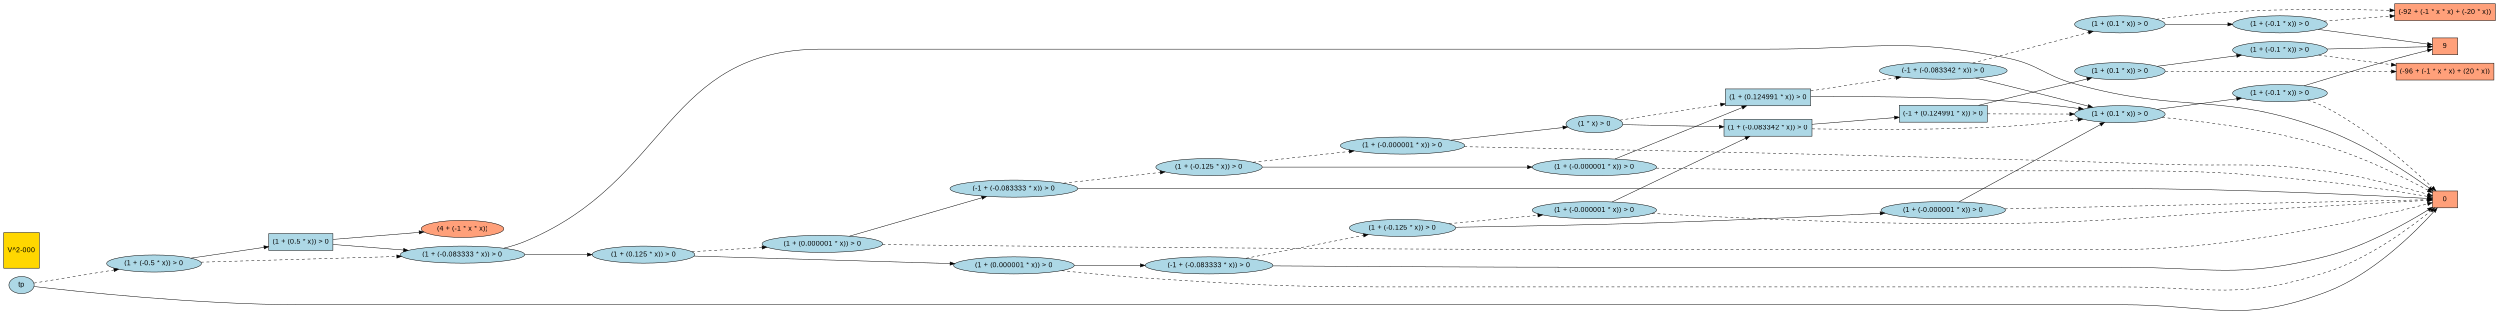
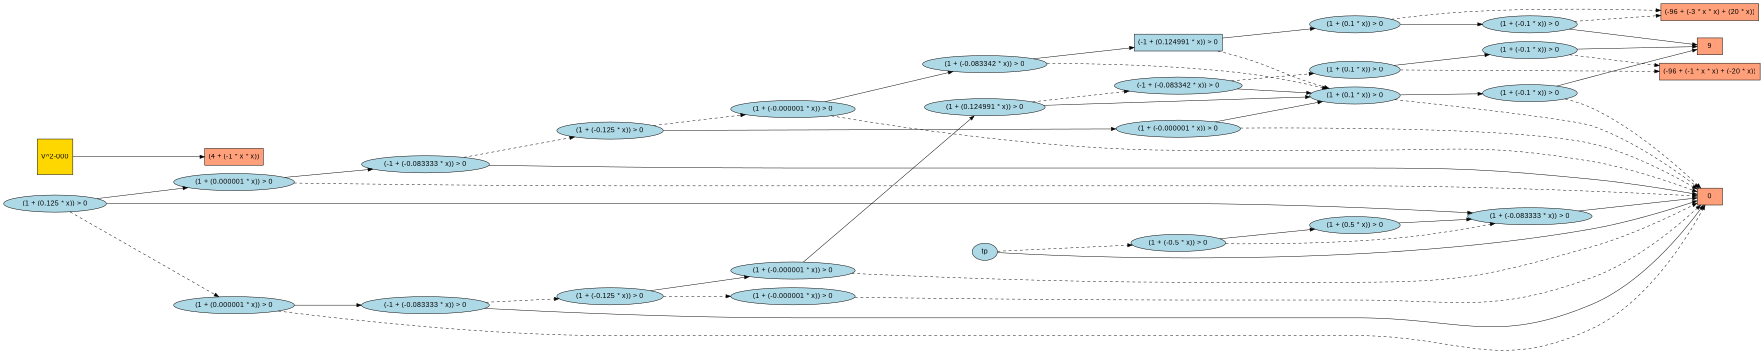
node "(-92 + (-1 * x * x) + (-20 * x))": label "(-92 + (-1 * x * x) + (-20 * x))" -> "(-96 + (-1 * x * x) + (-20 * x))"
node "(-96 + (-1 * x * x) + (20 * x))": label "(-96 + (-1 * x * x) + (20 * x))" -> "(-96 + (-3 * x * x) + (20 * x))"
node "(1 + (0.124991 * x)) > 0": shape box -> ellipse
node "(1 * x) > 0": removed
node "(1 + (-0.083342 * x)) > 0": shape box -> ellipse
node "(4 + (-1 * x * x))": shape ellipse -> box
edge "(1 + (0.5 * x)) > 0" -> "(4 + (-1 * x * x))": now "V^2-000" -> "(4 + (-1 * x * x))"
node "(1 + (0.5 * x)) > 0": shape box -> ellipse
edge "(1 + (-0.083333 * x)) > 0" -> "(1 + (0.125 * x)) > 0": reversed
